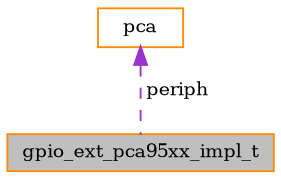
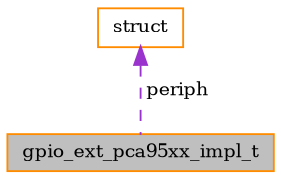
node "pca": label "pca" -> "struct"
